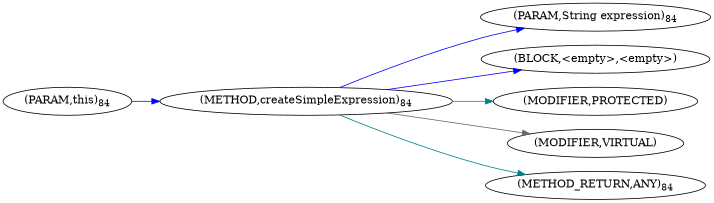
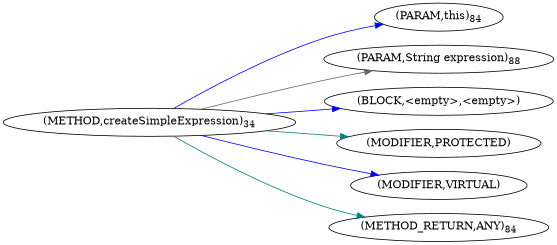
node "(PARAM,String expression)": text "84" -> "88"
edge "(METHOD,createSimpleExpression)" -> "(PARAM,String expression)": color blue -> gray40
node "(METHOD,createSimpleExpression)": text "84" -> "34"
edge "(PARAM,this)" -> "(METHOD,createSimpleExpression)": reversed
edge "(METHOD,createSimpleExpression)" -> "(MODIFIER,VIRTUAL)": color gray40 -> blue
